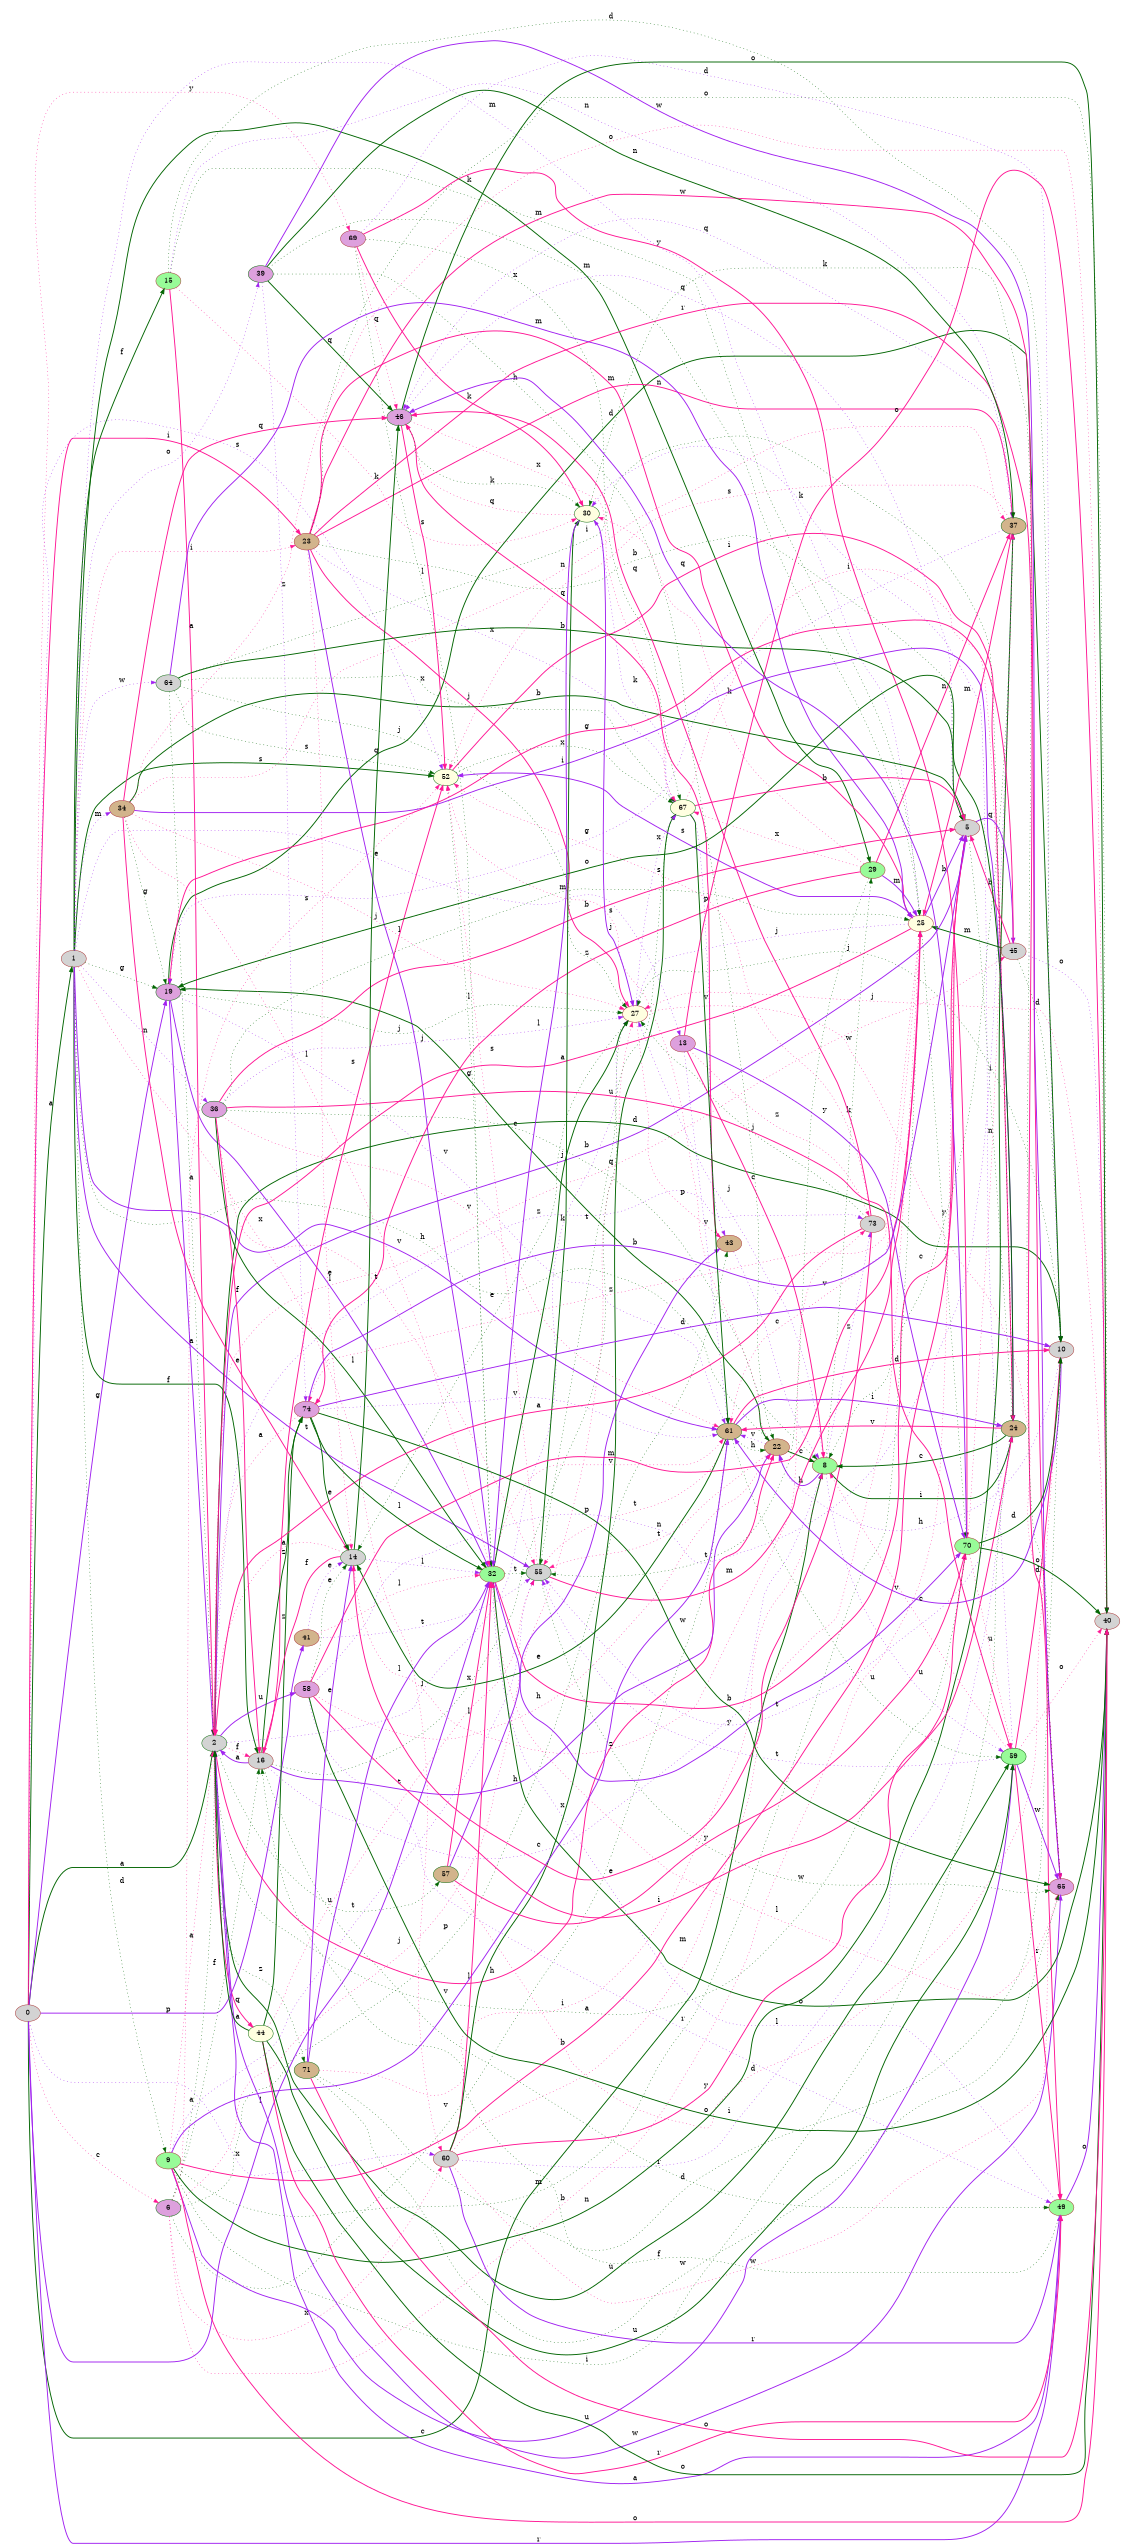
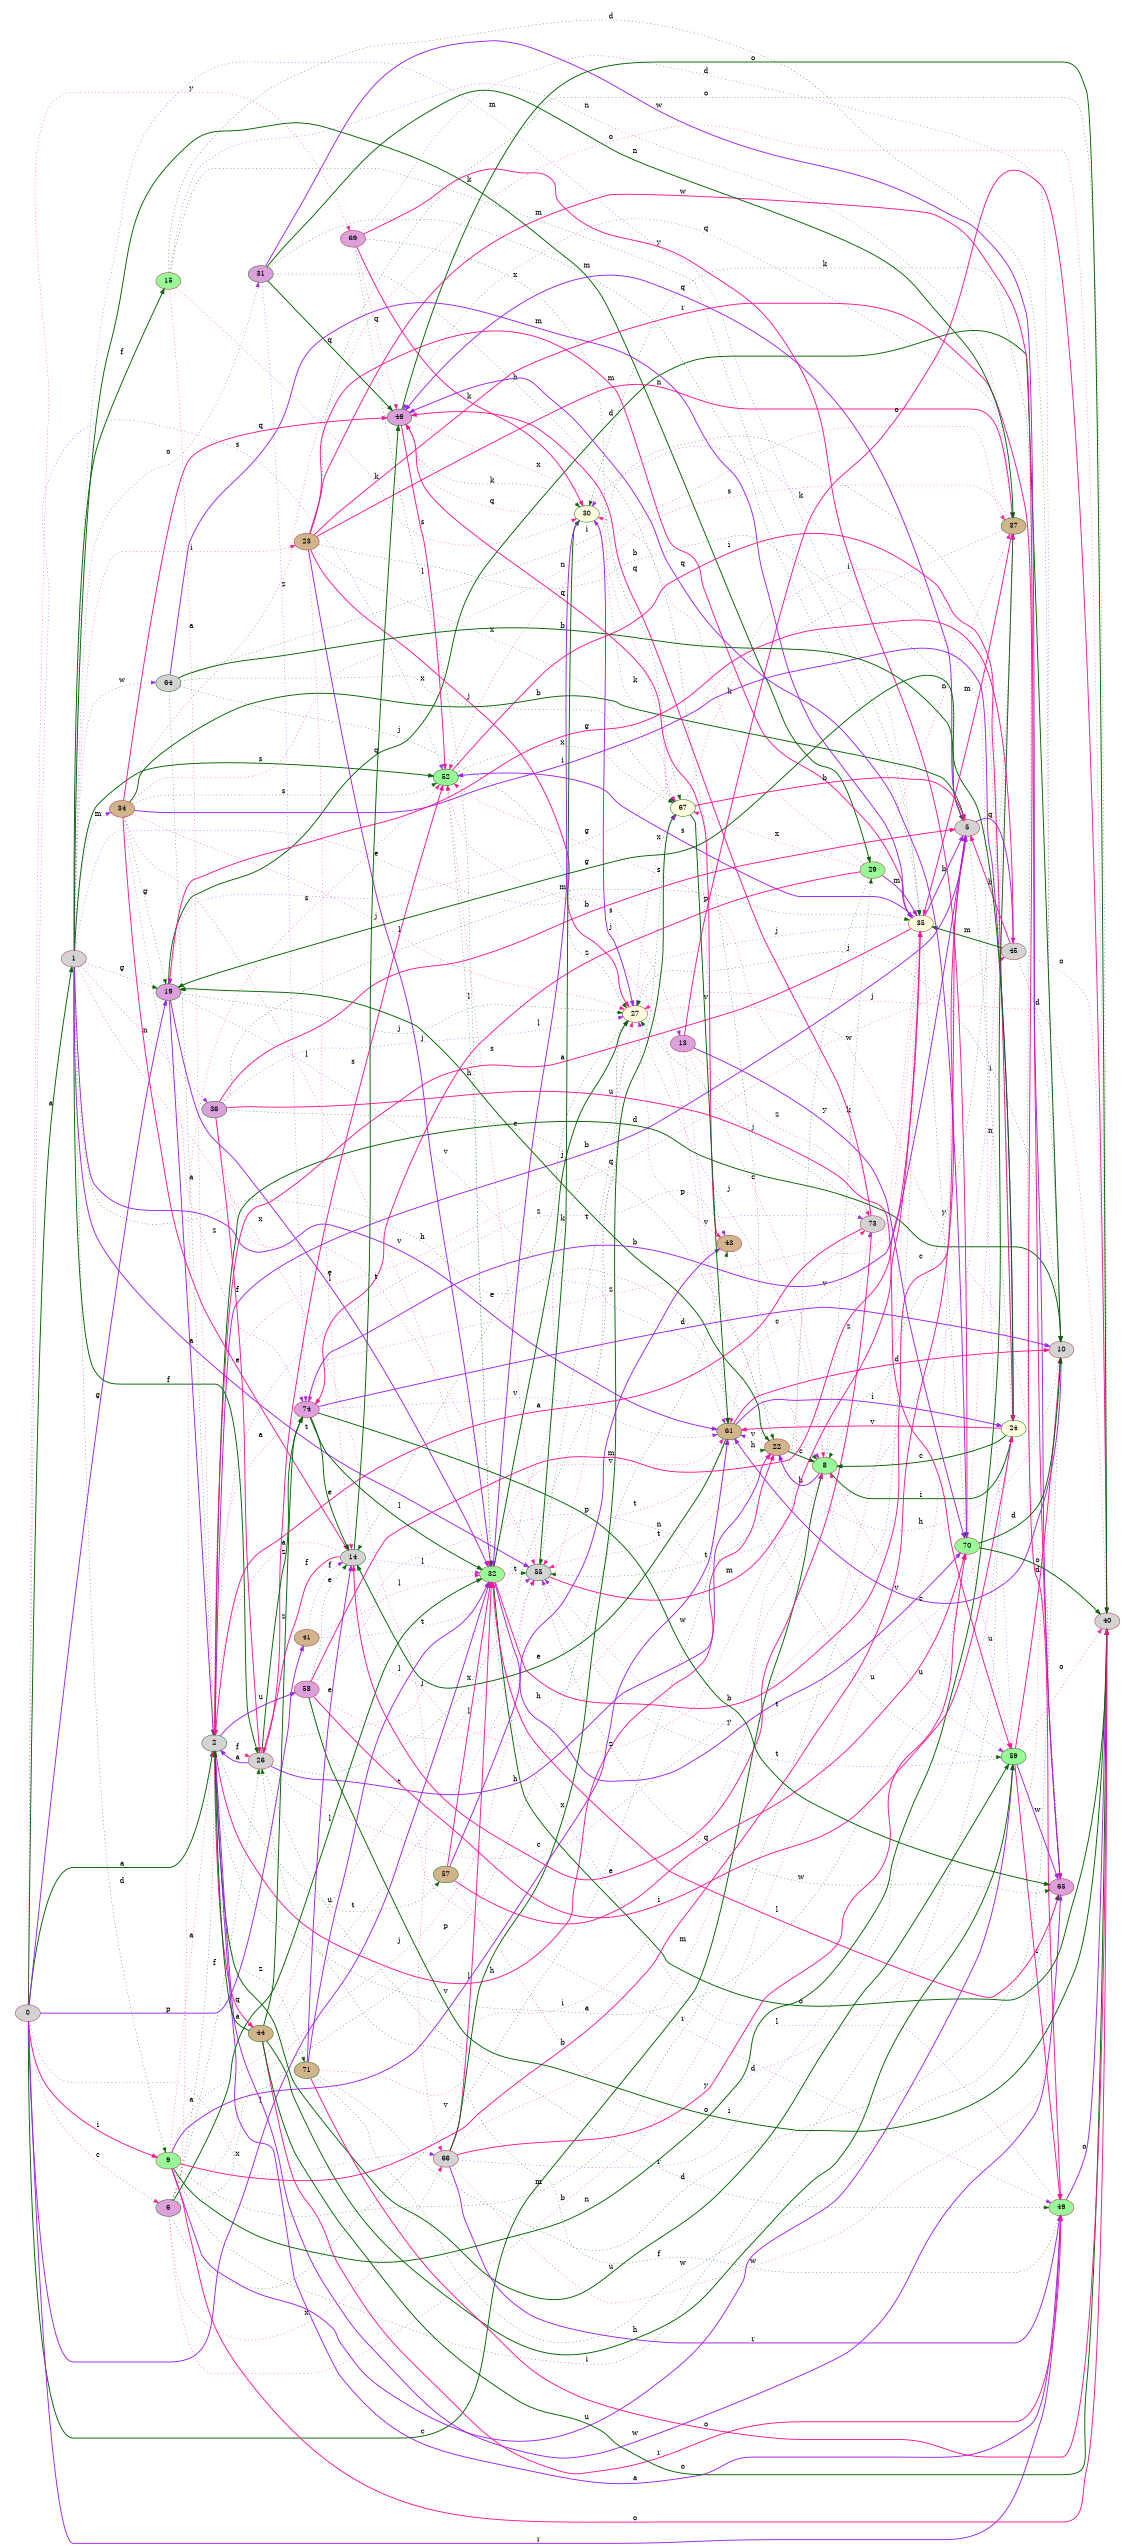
node "39": label "39" -> "31"
edge "5" -> "46": style dotted -> bold
edge "29" -> "37": style bold -> dotted
edge "64" -> "52": now "34" -> "52"
node "52": fillcolor lightyellow -> palegreen
edge "24" -> "19": label "o" -> "g"
node "25": label "25" -> "35"
edge "15" -> "2": style bold -> dotted
edge "22" -> "19": label "g" -> "h"
edge "0" -> "23": now "0" -> "9"
edge "34" -> "74": added, label "z"
edge "36" -> "61": removed, label "v"
edge "13" -> "8": style bold -> dotted
edge "36" -> "32": now "6" -> "32"
node "24": fillcolor tan -> lightyellow
edge "41" -> "14": label "e" -> "f"
node "16": label "16" -> "26"
edge "57" -> "70": label "y" -> "q"
edge "65" -> "32": style dotted -> bold
node "44": fillcolor lightyellow -> tan
node "60": label "60" -> "66"
edge "44" -> "59": label "u" -> "h"
